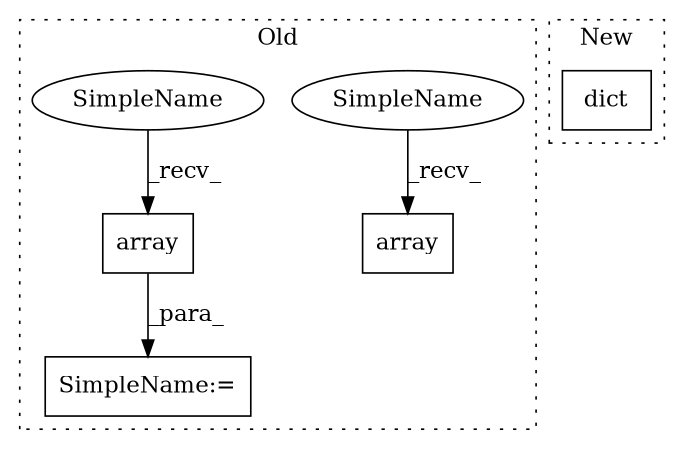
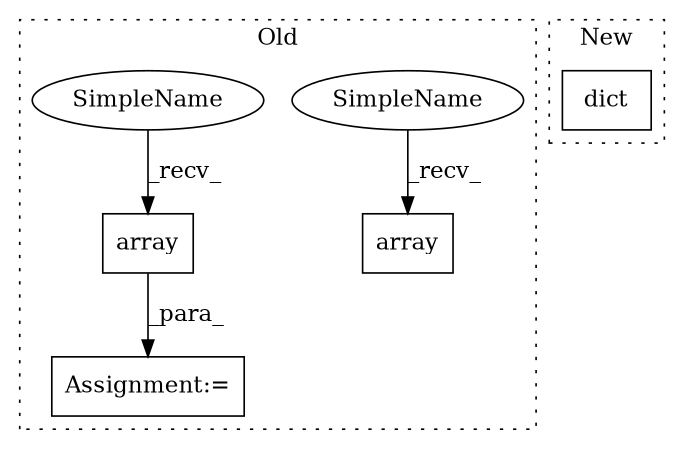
node "SimpleName:=": label "SimpleName:=" -> "Assignment:="
